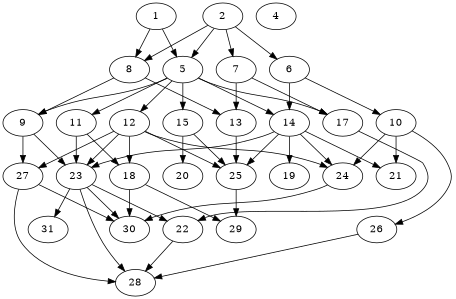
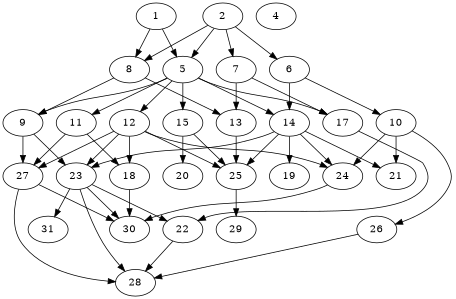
edge "11" -> "23": now "11" -> "27"
edge "18" -> "29": removed
